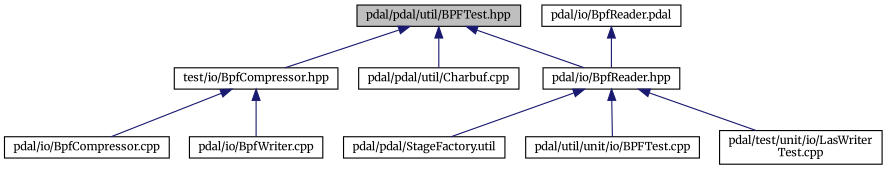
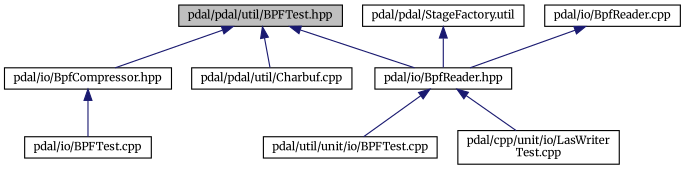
node "pdal/io/BpfReader.pdal": label "pdal/io/BpfReader.pdal" -> "pdal/io/BpfReader.cpp"
node "test/io/BpfCompressor.hpp": label "test/io/BpfCompressor.hpp" -> "pdal/io/BpfCompressor.hpp"
edge "pdal/pdal/StageFactory.util" -> "pdal/io/BpfReader.hpp": reversed
node "pdal/io/BpfCompressor.cpp": removed
node "pdal/io/BpfWriter.cpp": label "pdal/io/BpfWriter.cpp" -> "pdal/io/BPFTest.cpp"
node "pdal/test/unit/io/LasWriter Test.cpp": label "pdal/test/unit/io/LasWriter Test.cpp" -> "pdal/cpp/unit/io/LasWriter Test.cpp"
